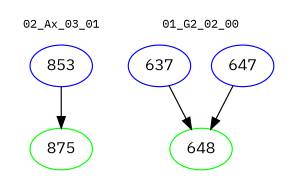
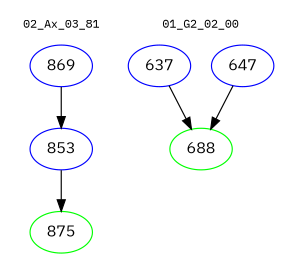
cluster "02_Ax_03_01": label "02_Ax_03_01" -> "02_Ax_03_81"
node "869": added
node "648": label "648" -> "688"
